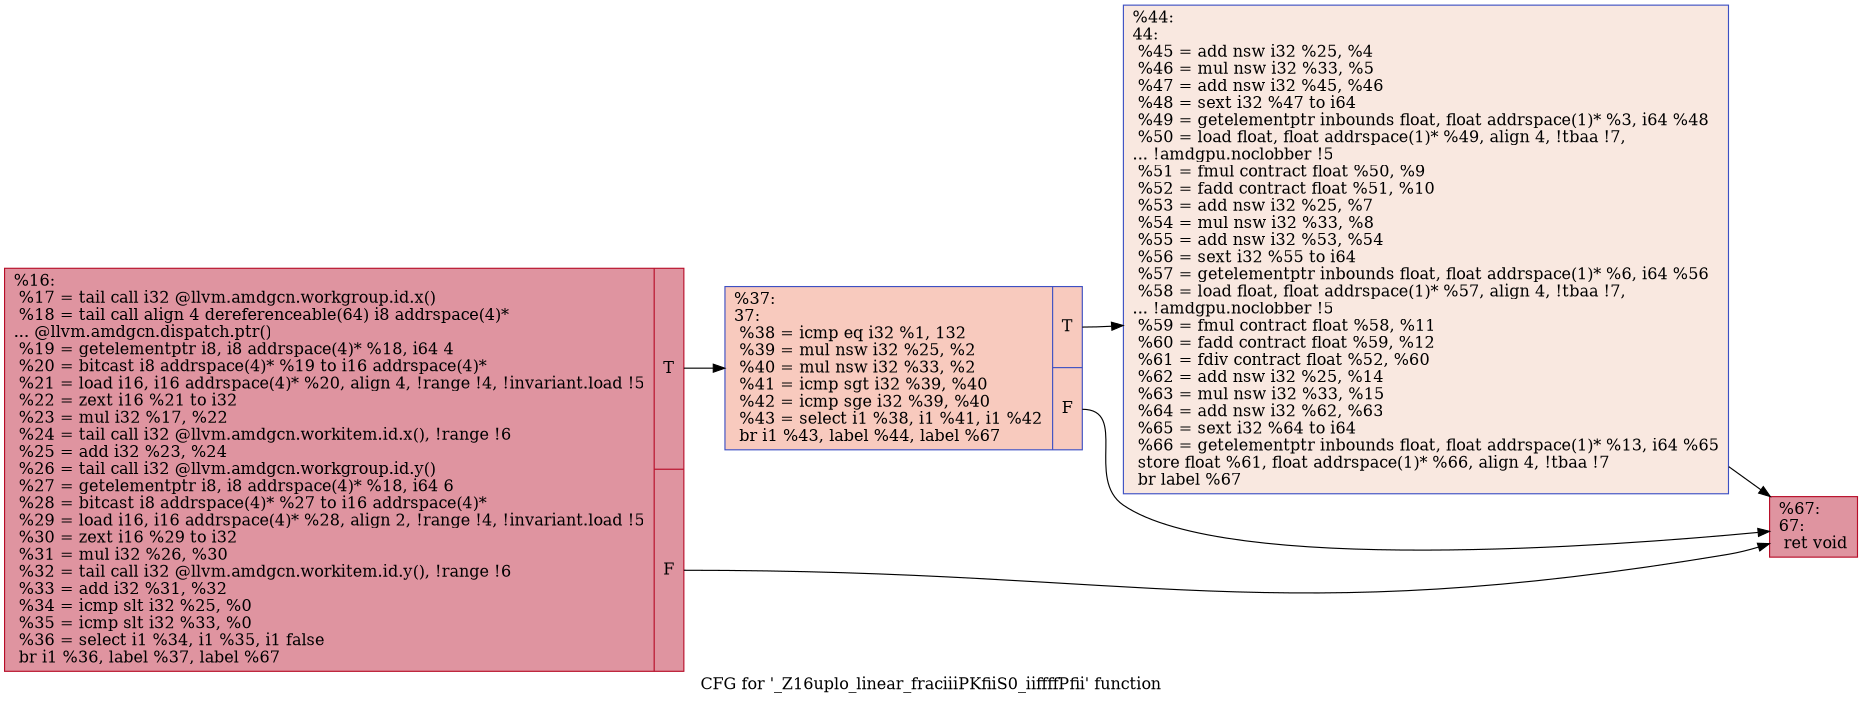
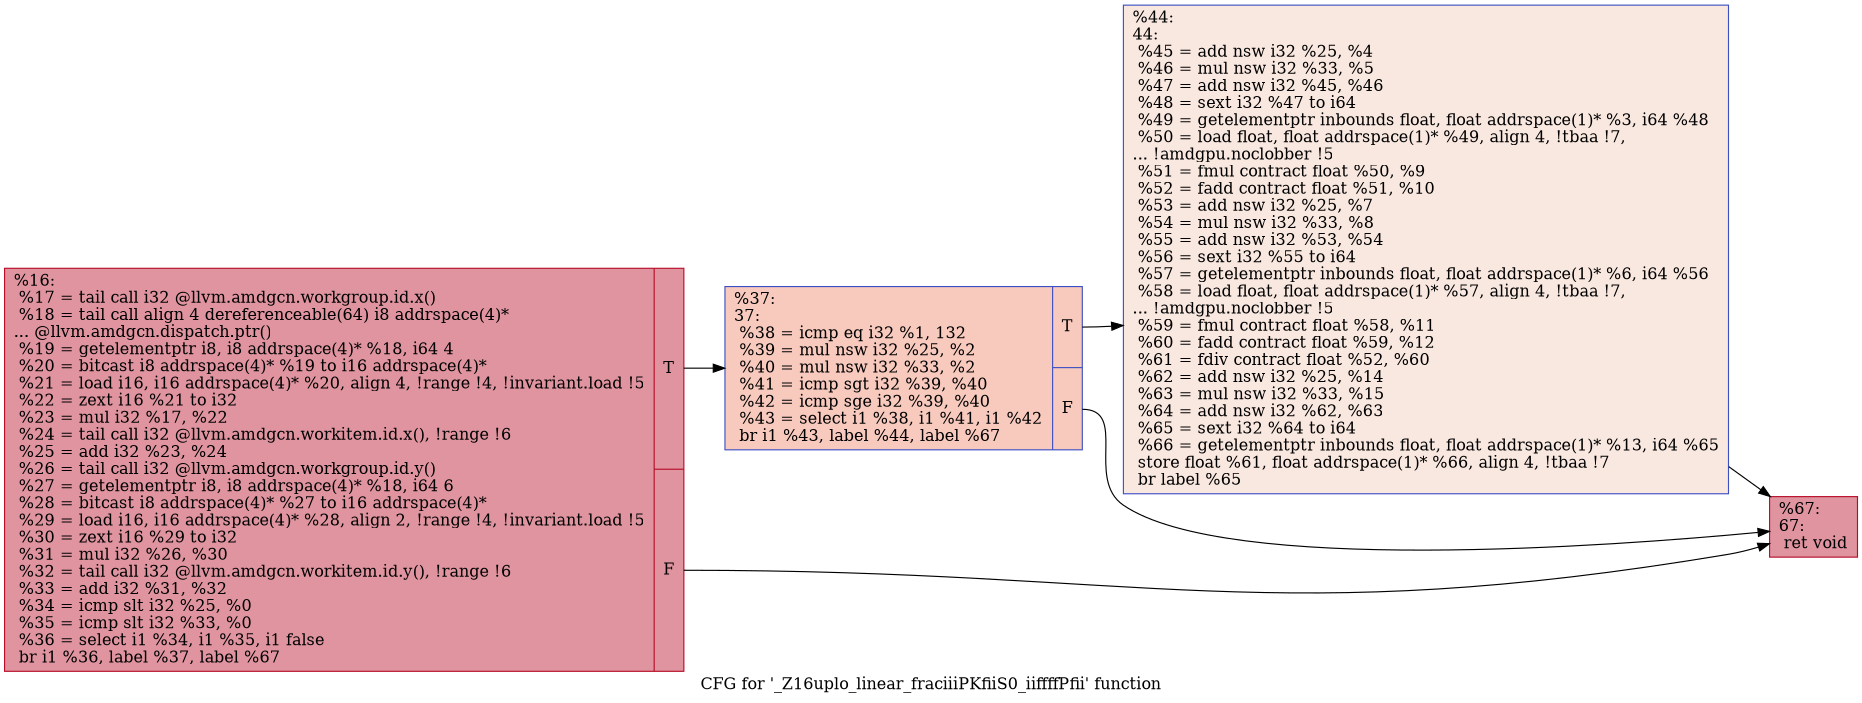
node "%44:": text "br label %67" -> "br label %65"
